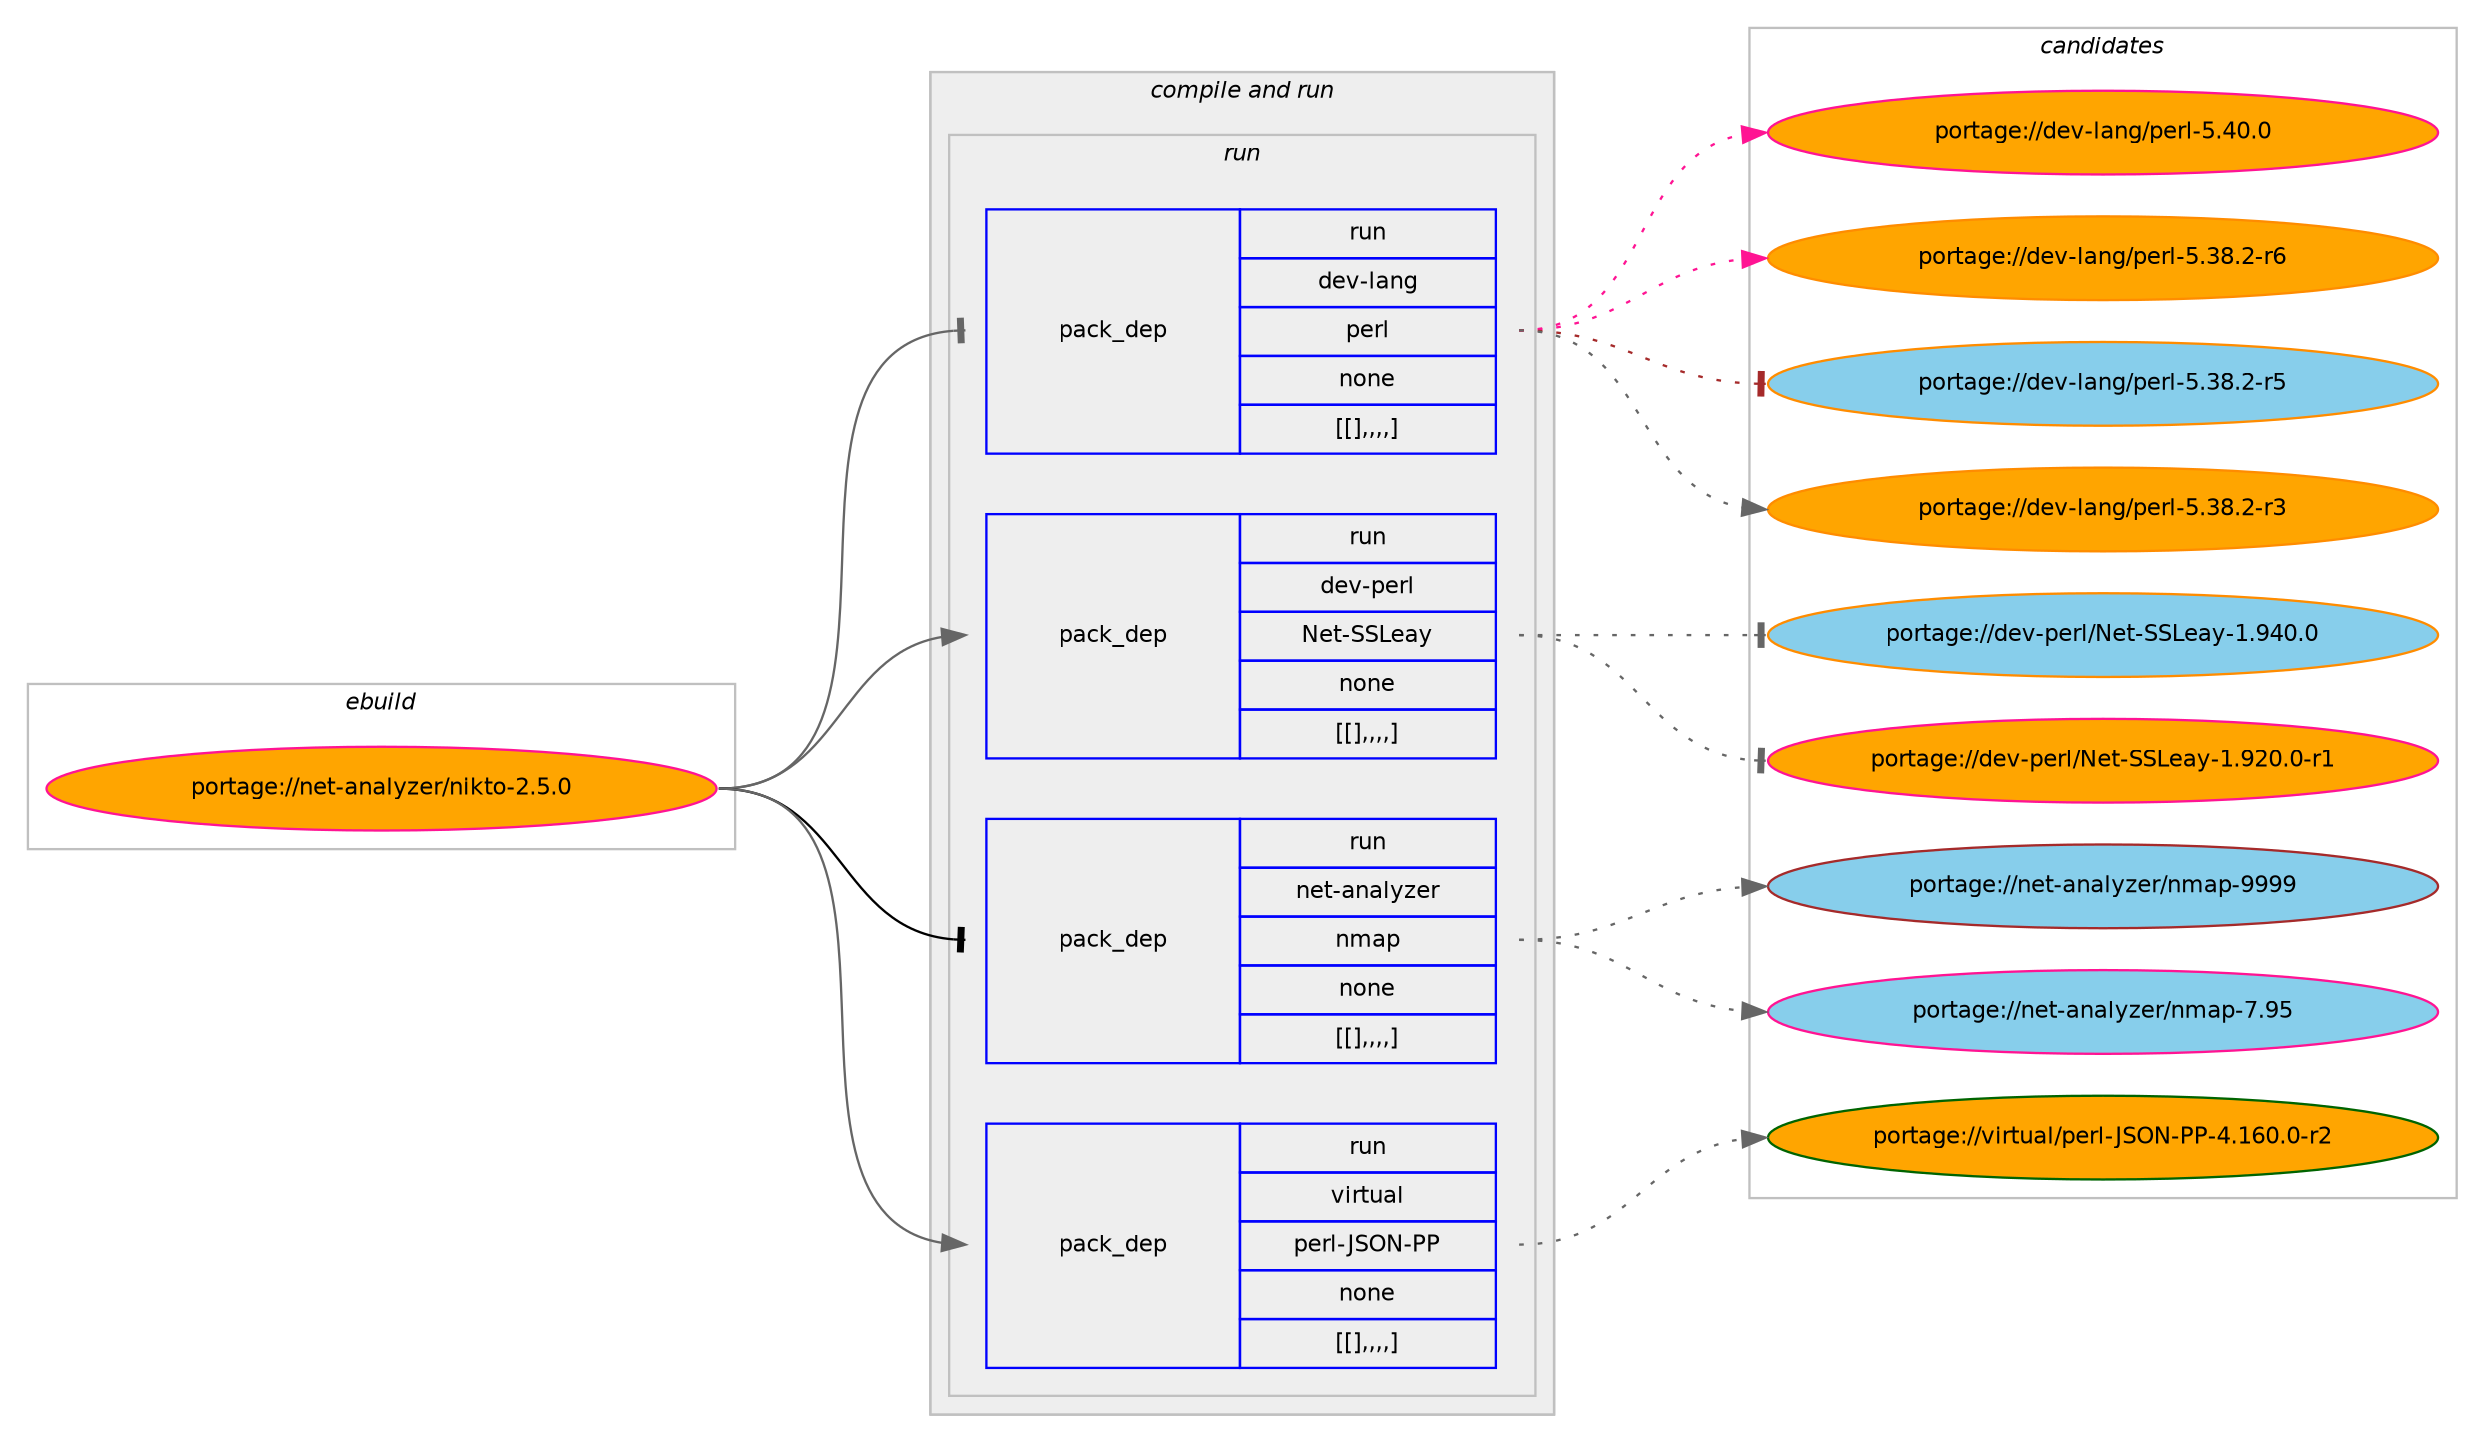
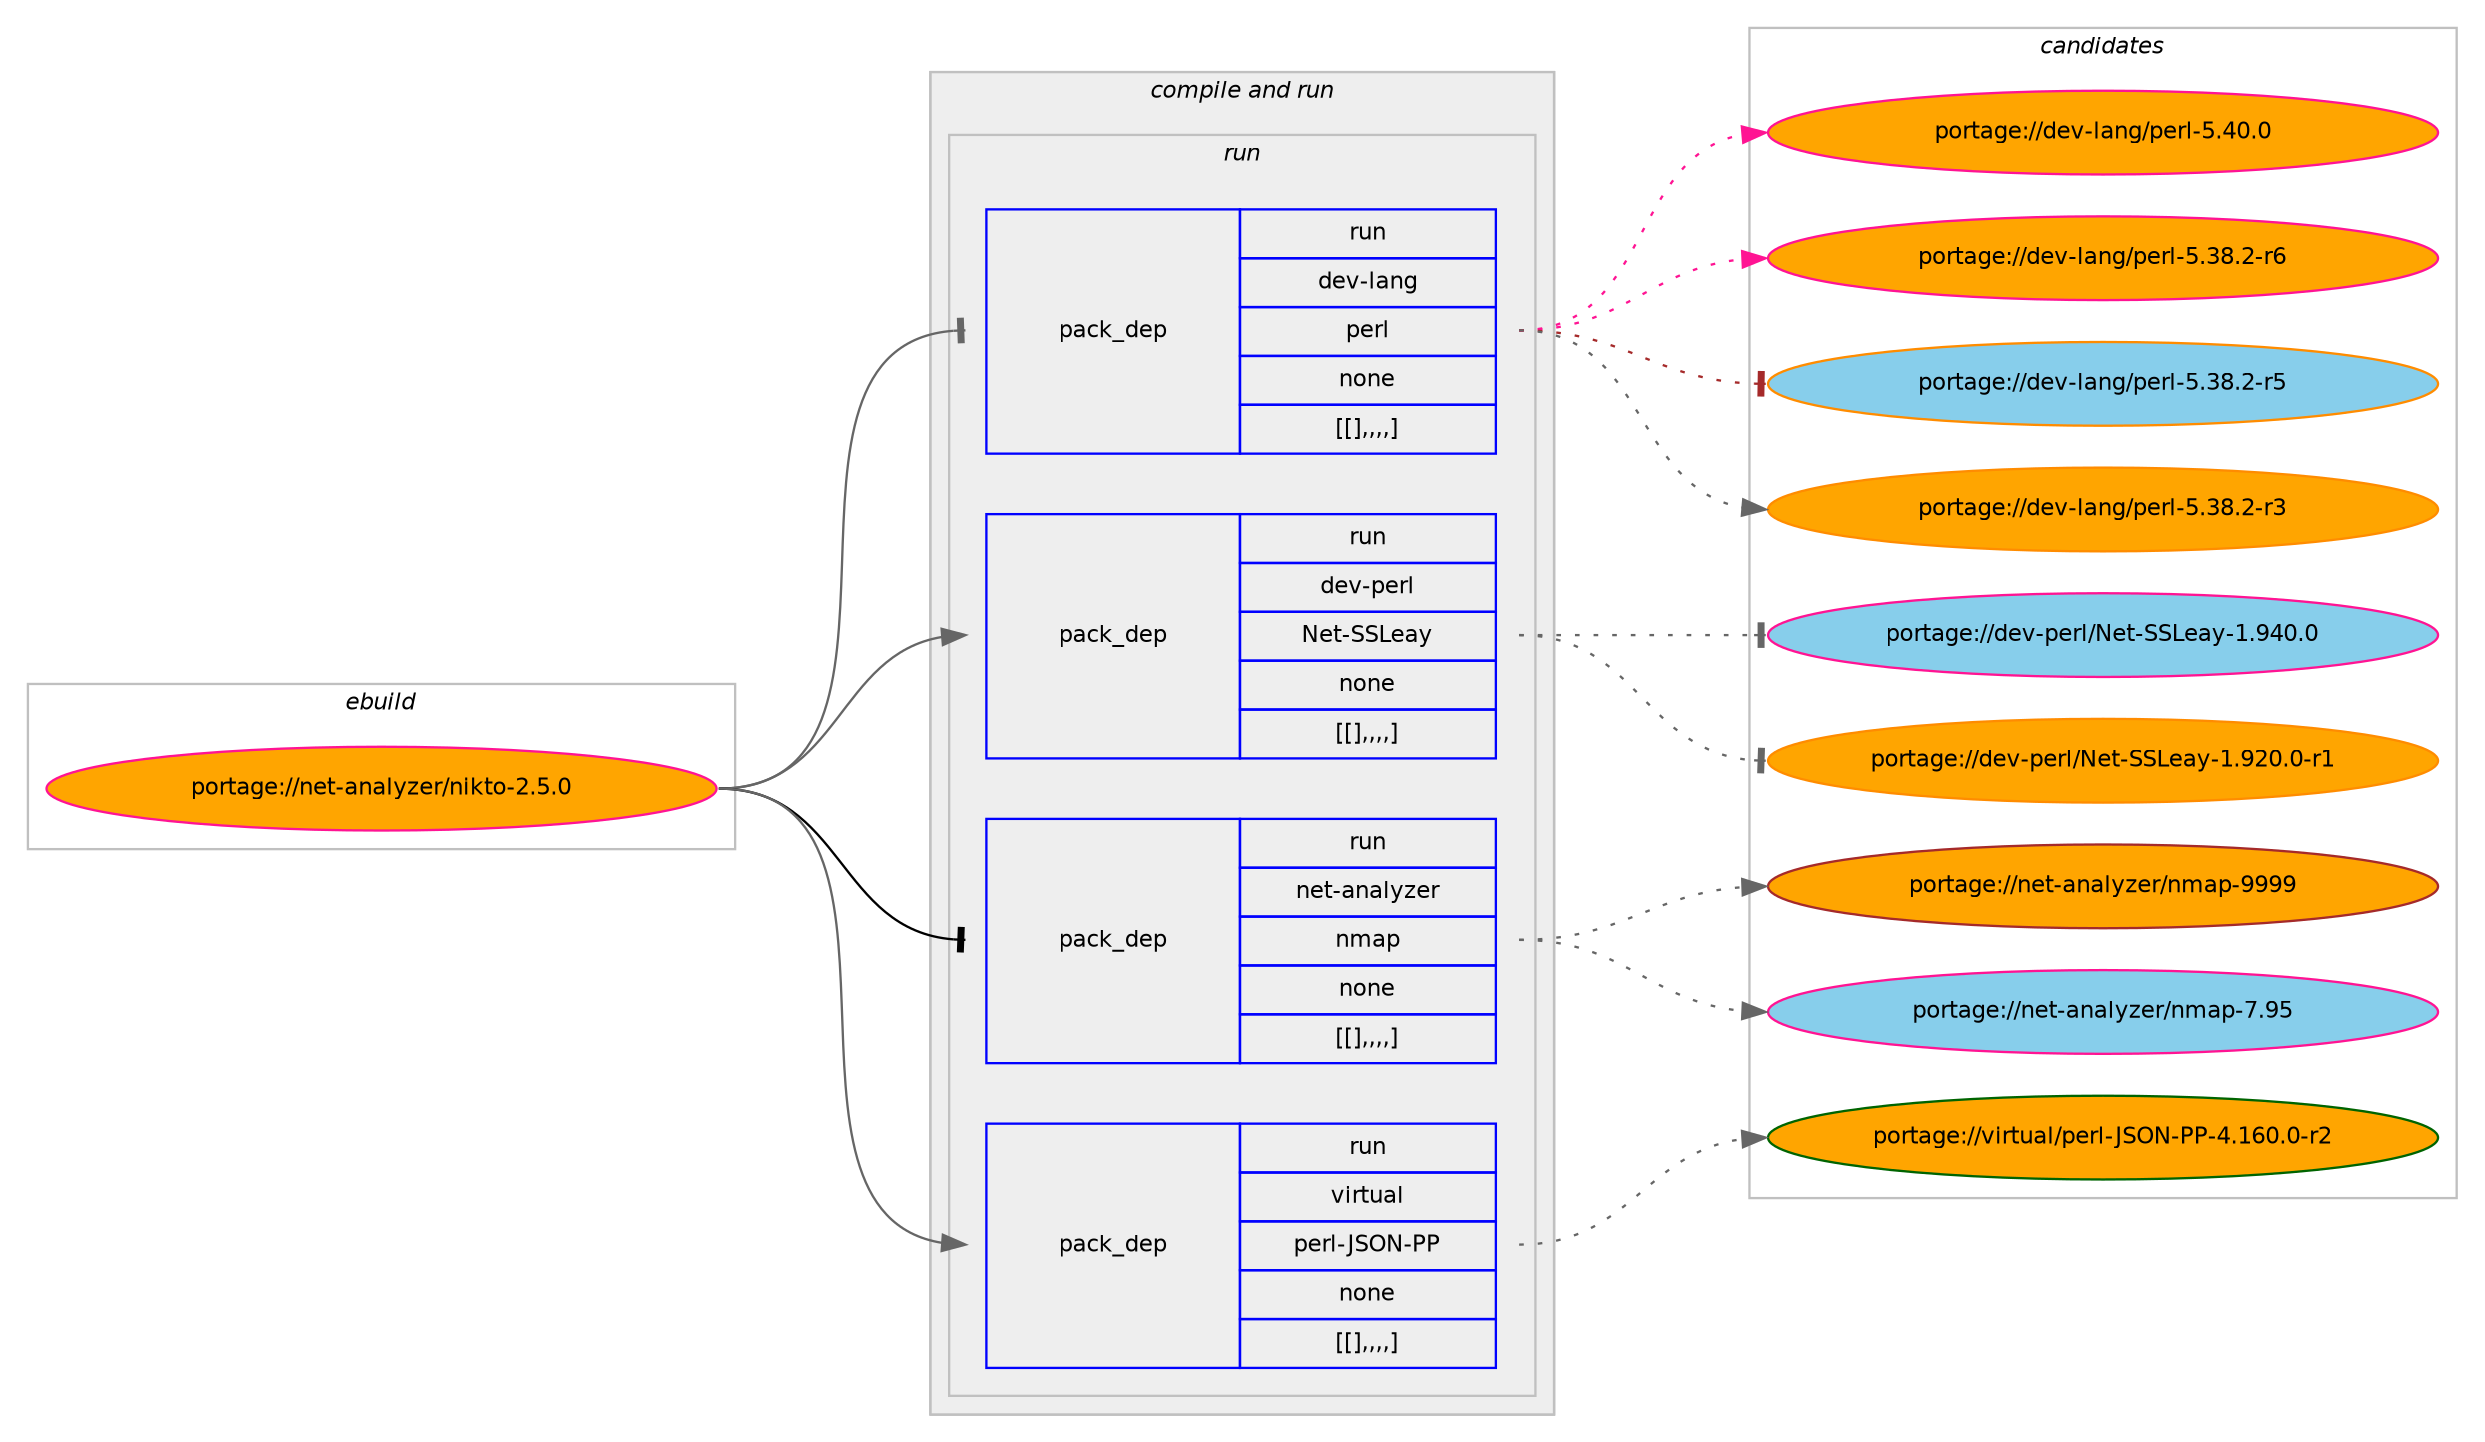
node "portage://dev-lang/perl-5.38.2-r6": color darkorange -> deeppink
node "portage://dev-perl/Net-SSLeay-1.940.0": color darkorange -> deeppink
node "portage://dev-perl/Net-SSLeay-1.920.0-r1": color deeppink -> darkorange
node "portage://net-analyzer/nmap-9999": fillcolor skyblue -> orange
